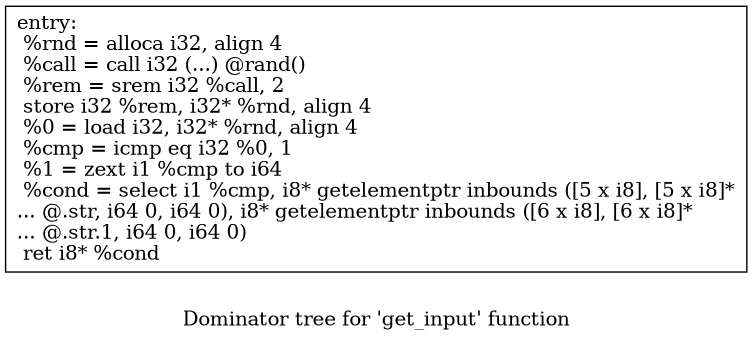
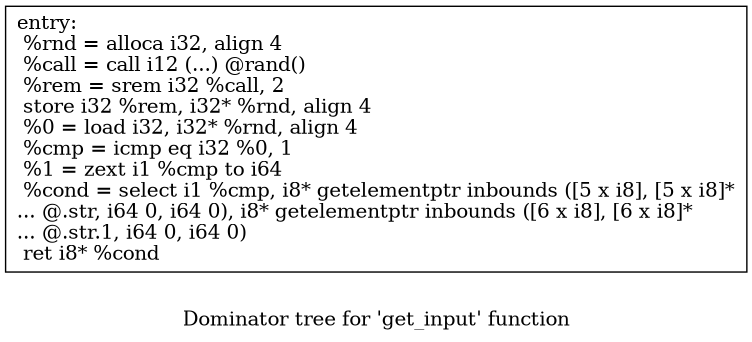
node "entry:": text "%call = call i32 (...) @rand()" -> "%call = call i12 (...) @rand()"
